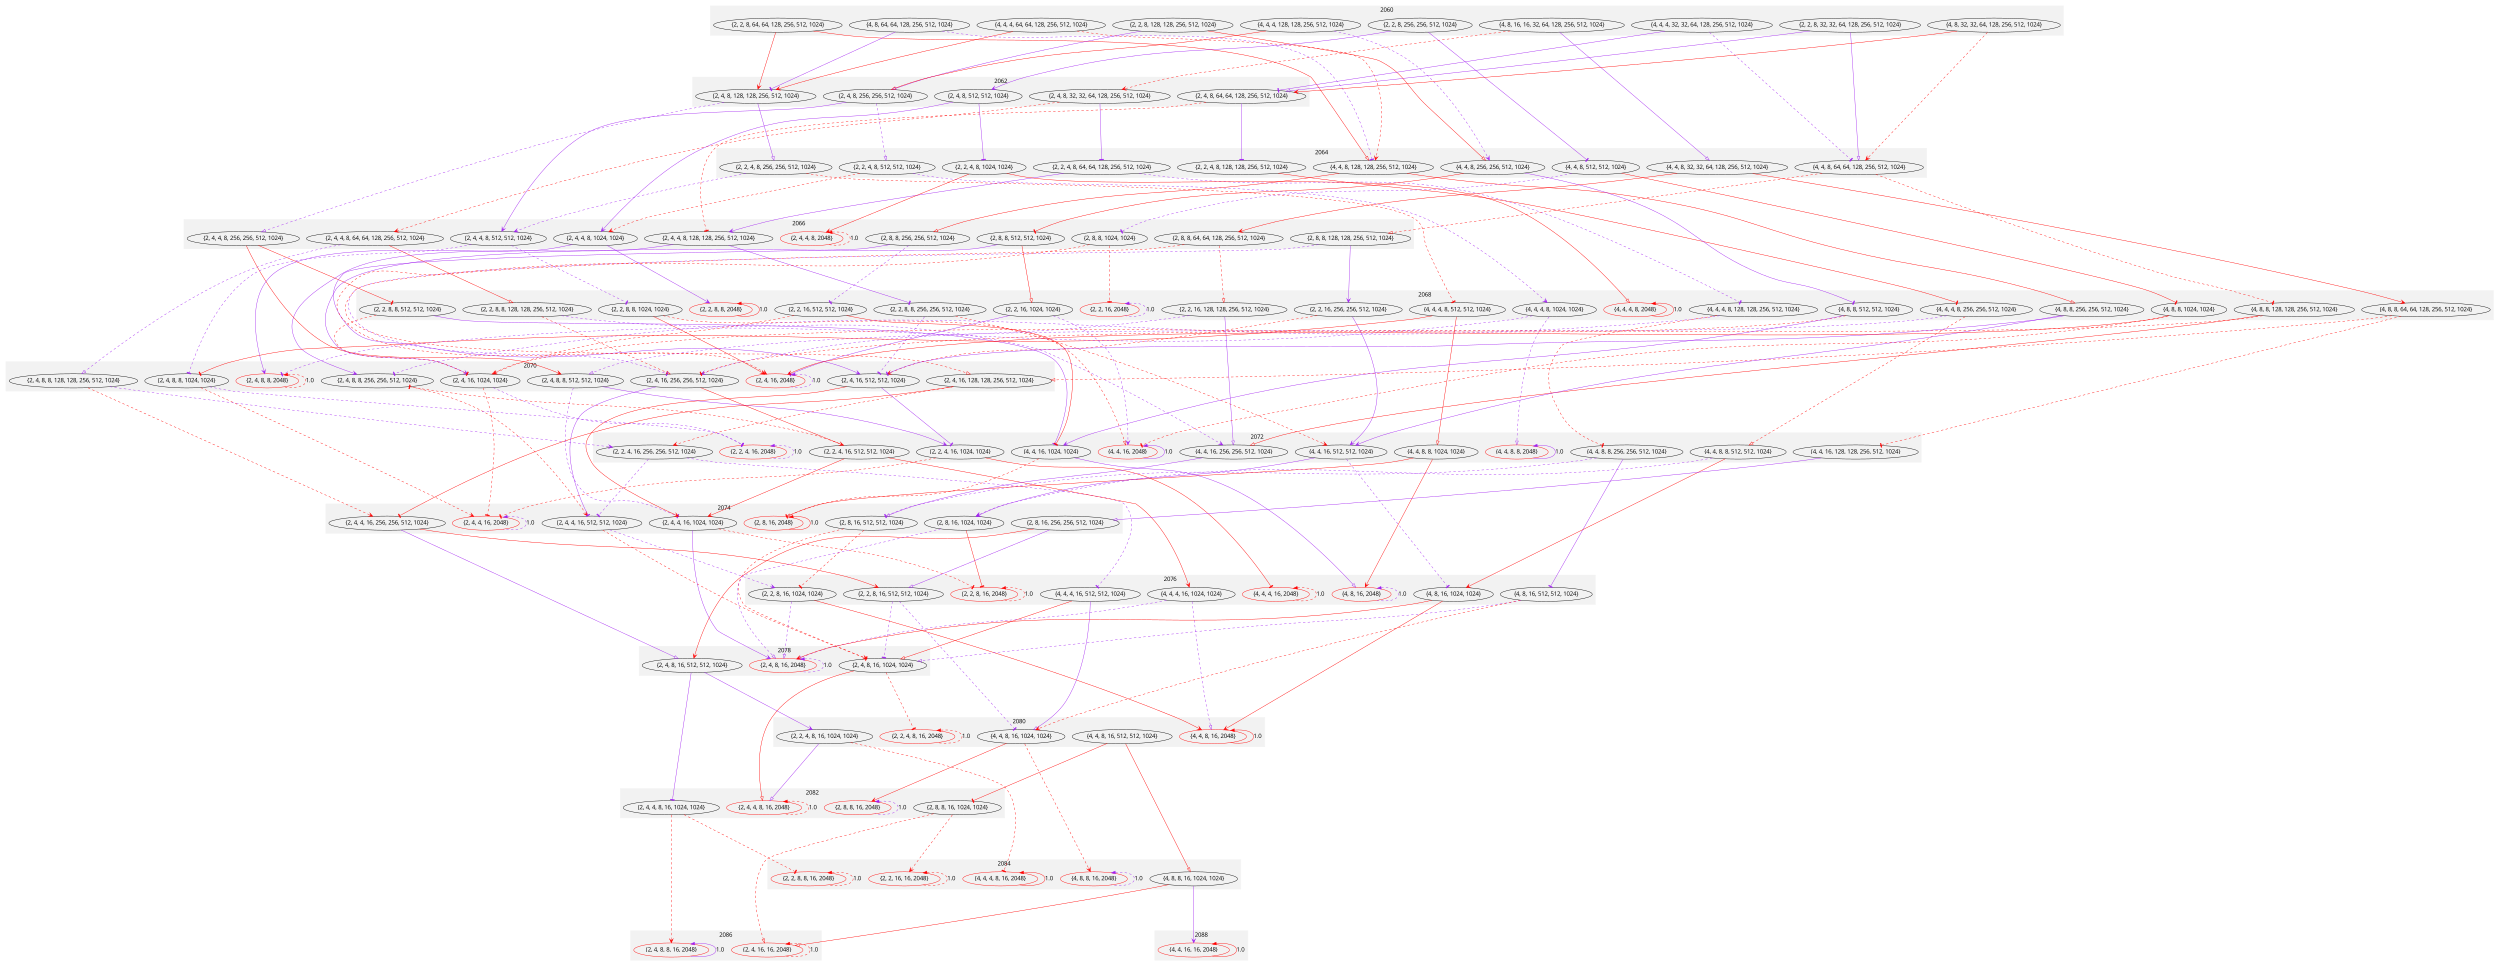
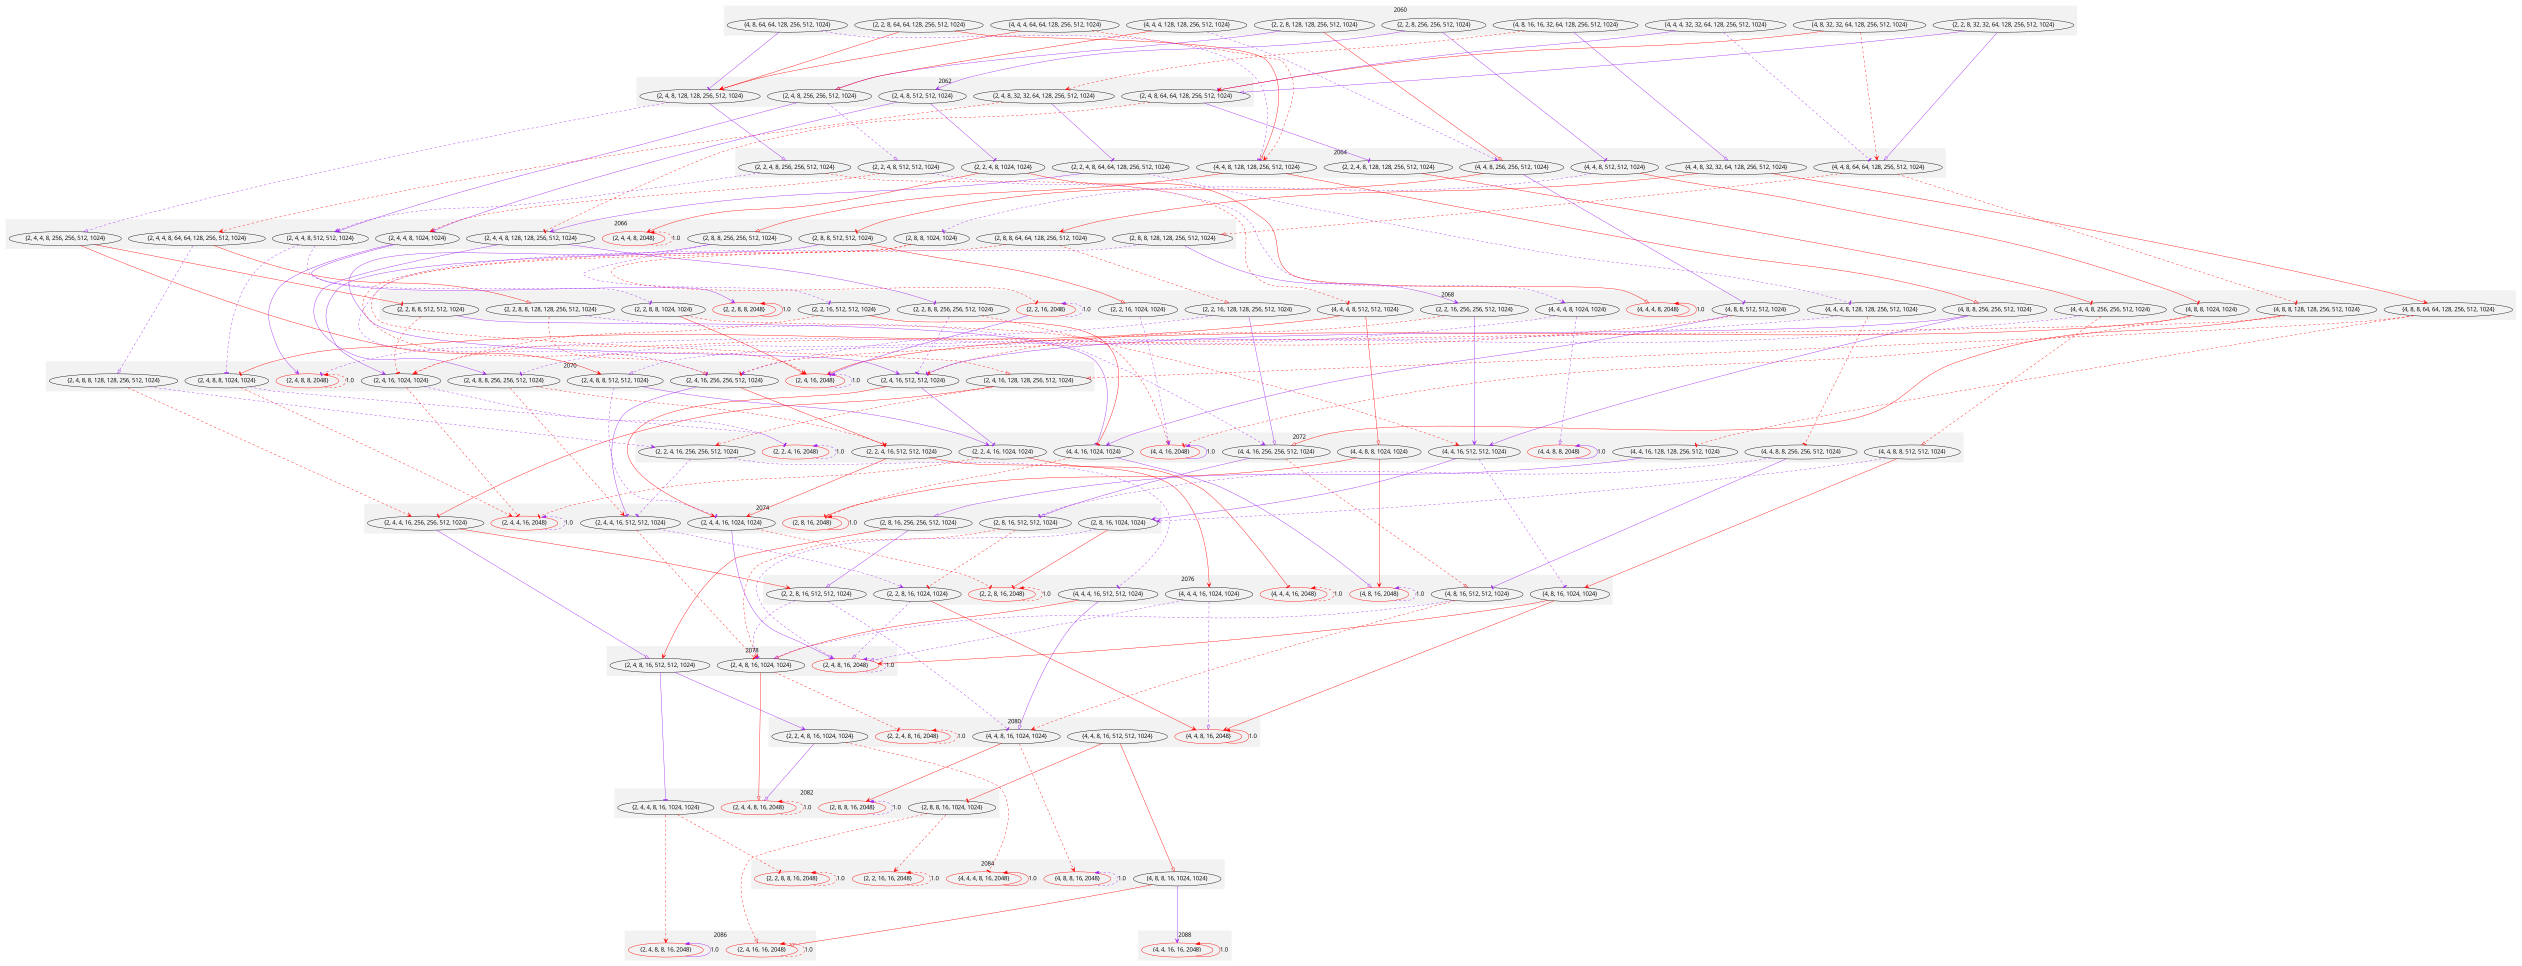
edge "{2, 2, 16, 1024, 1024}" -> "{2, 4, 16, 2048}": now "{2, 2, 16, 2048}" -> "{2, 4, 16, 2048}"
edge "{2, 2, 4, 16, 512, 512, 1024}" -> "{2, 4, 8, 8, 256, 256, 512, 1024}": reversed
edge "{4, 4, 16, 256, 256, 512, 1024}" -> "{4, 8, 16, 512, 512, 1024}": added
